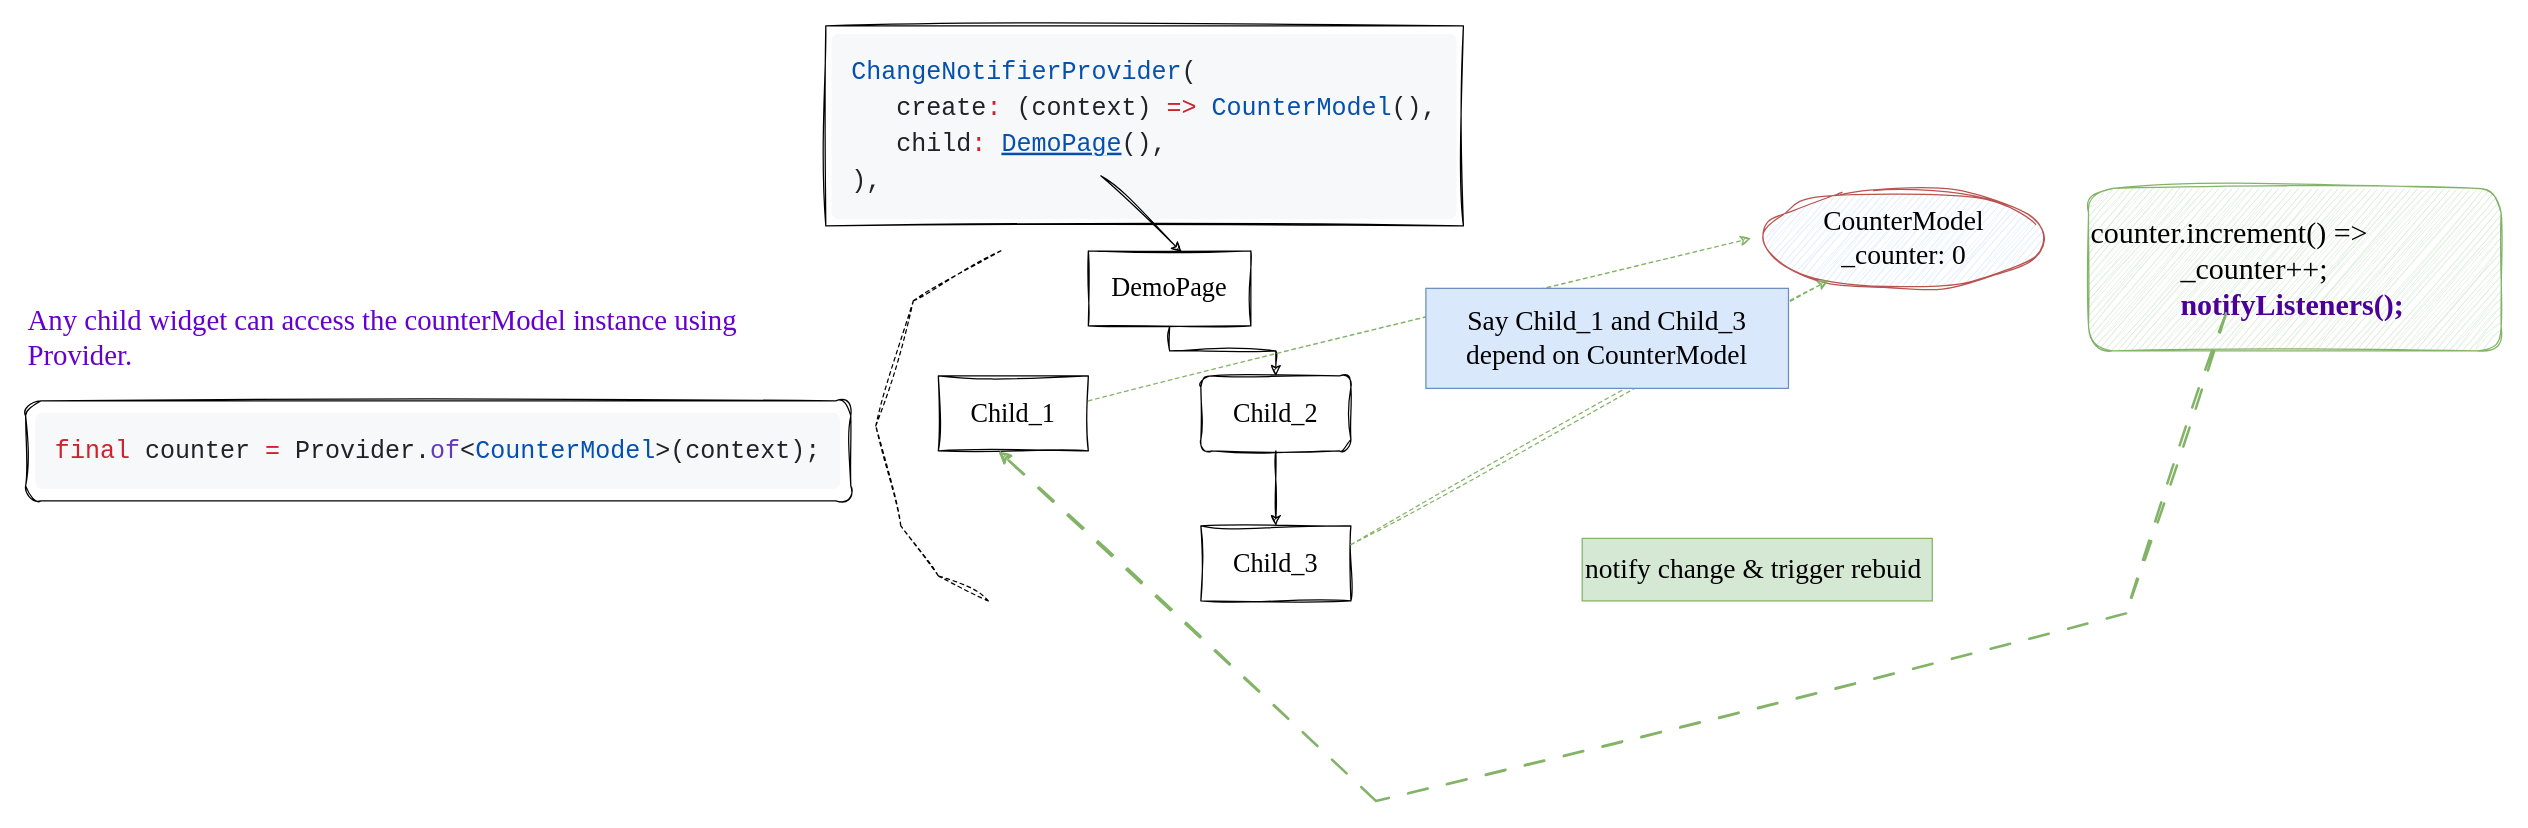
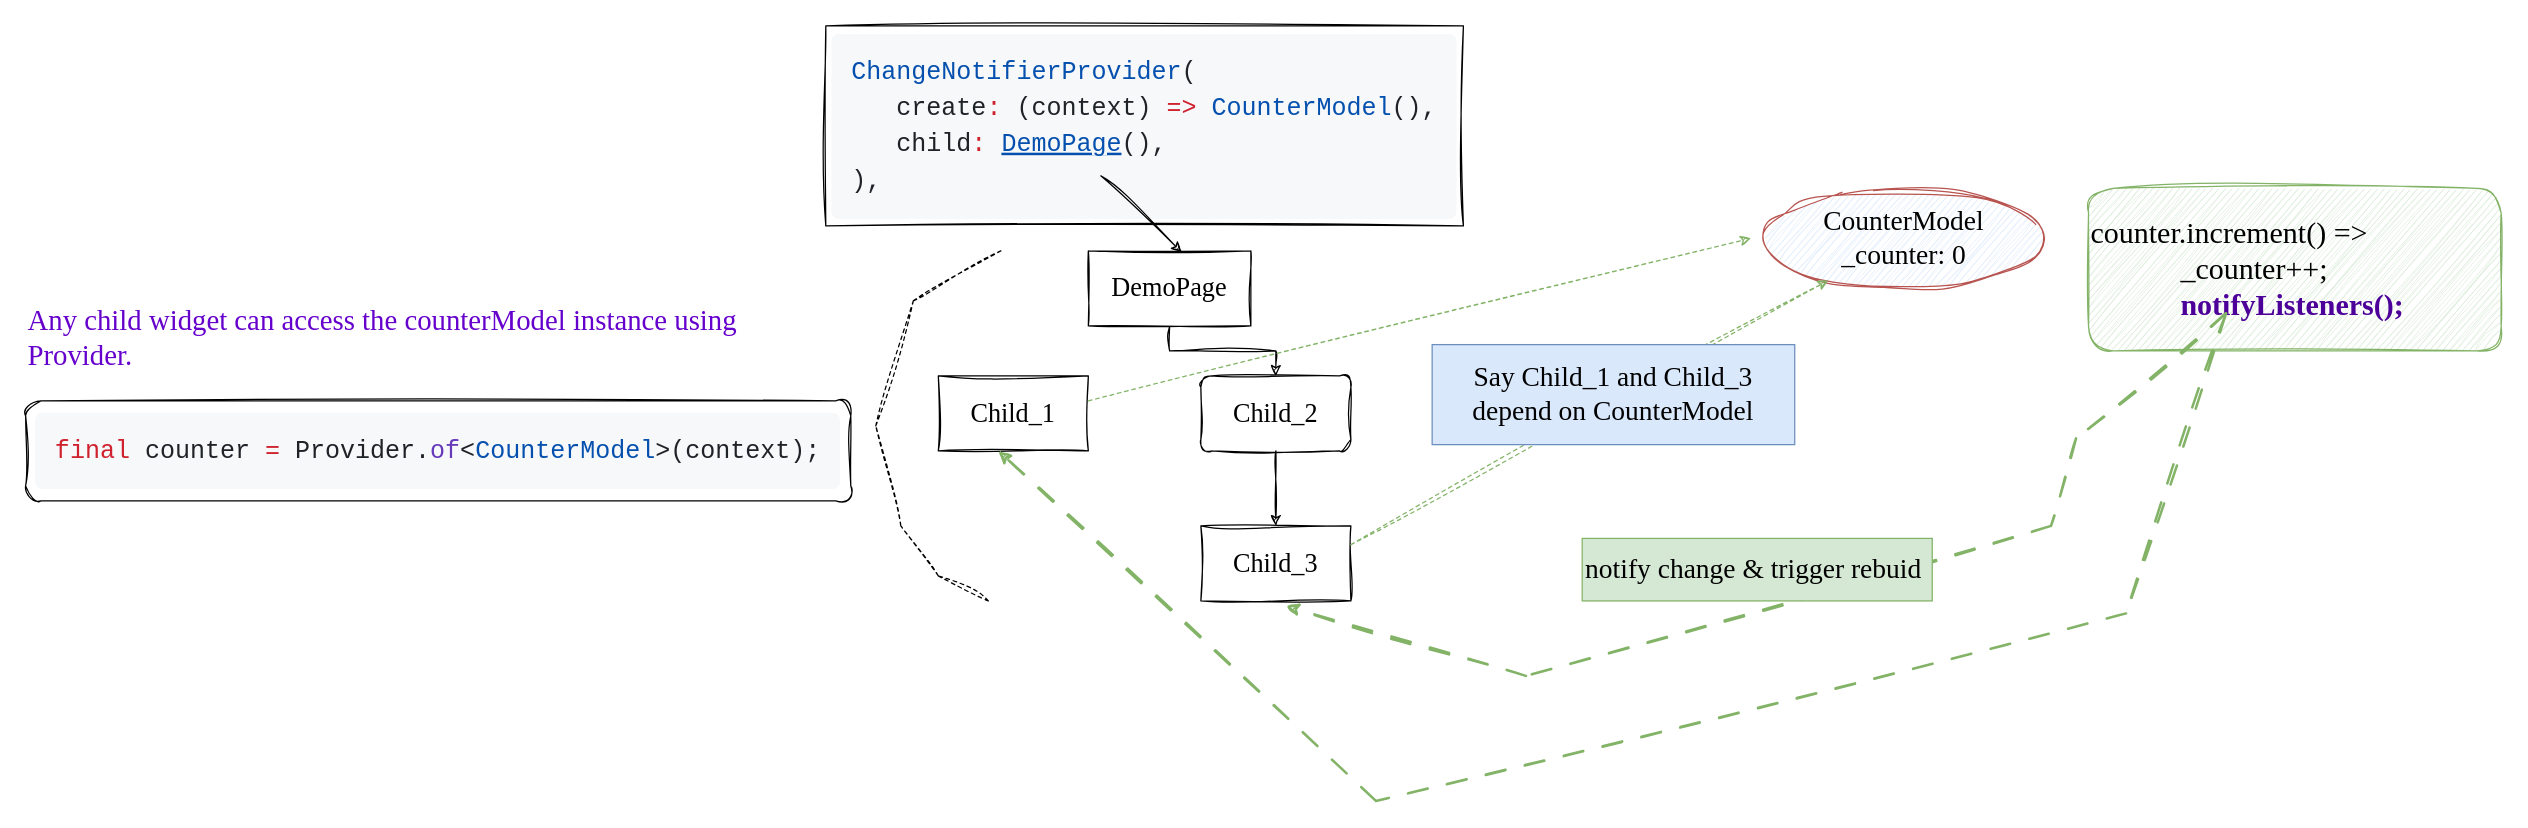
node "Say Child_1 and Child_3 depend on CounterModel": moved (1607, 338) -> (1613, 394)
edge "counter.increment() => _counter++; notifyListeners();" -> "Child_3": added
